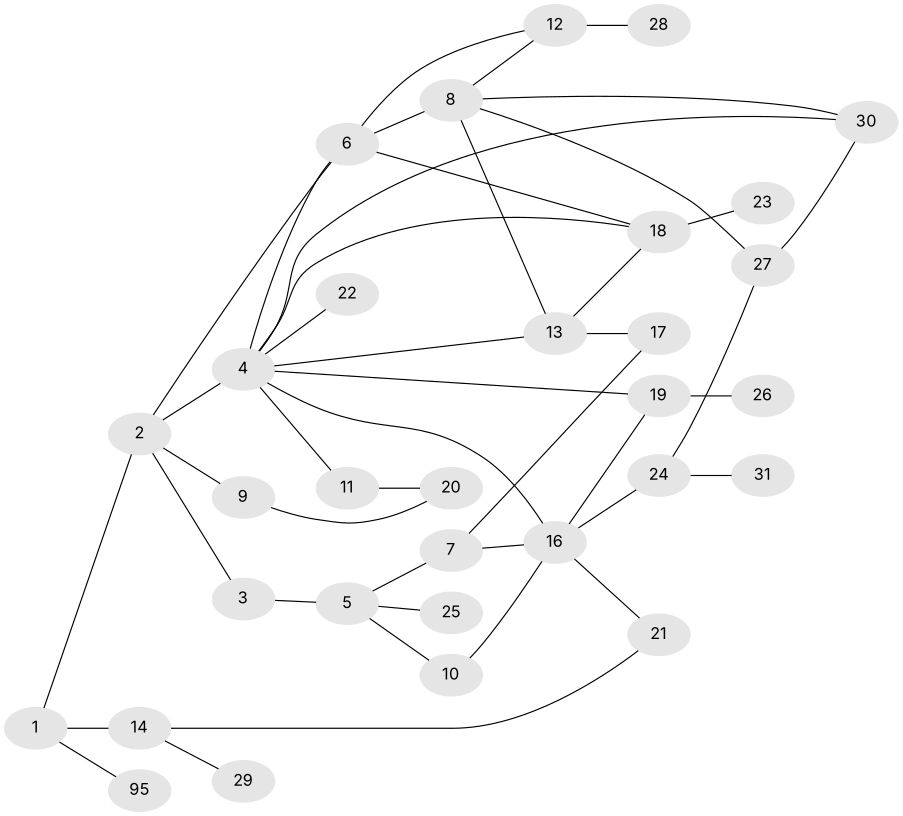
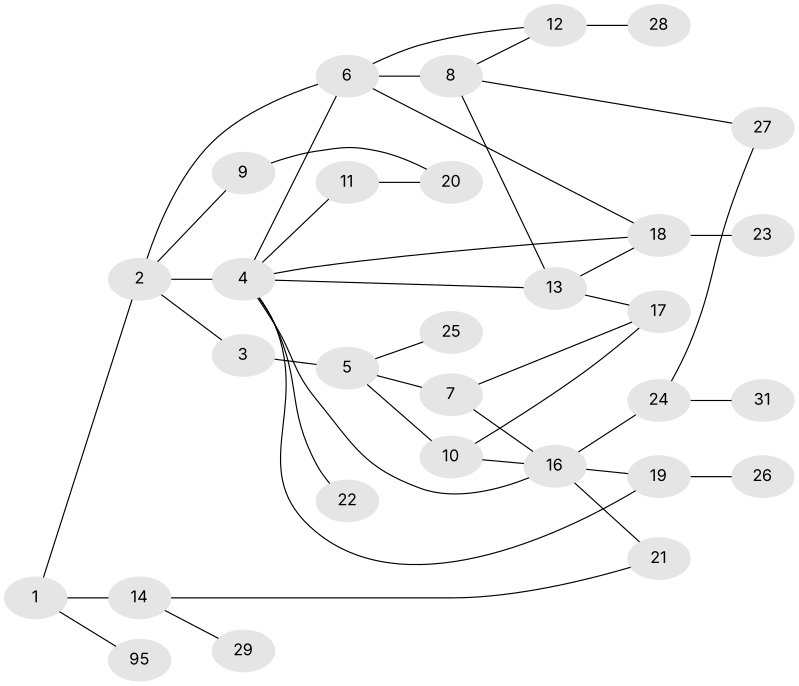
node "30": removed
edge "17" -- "10": added
